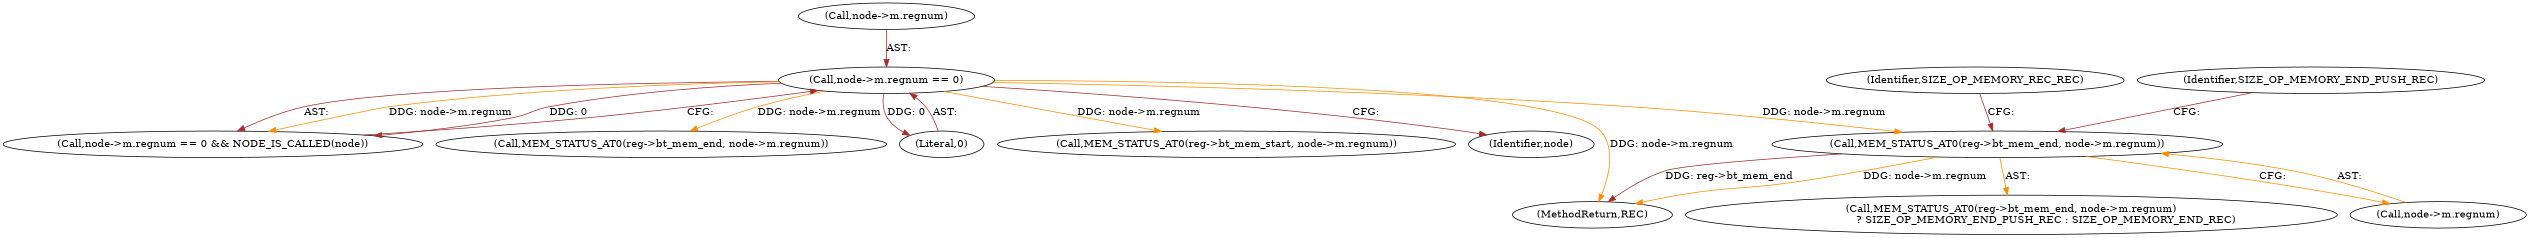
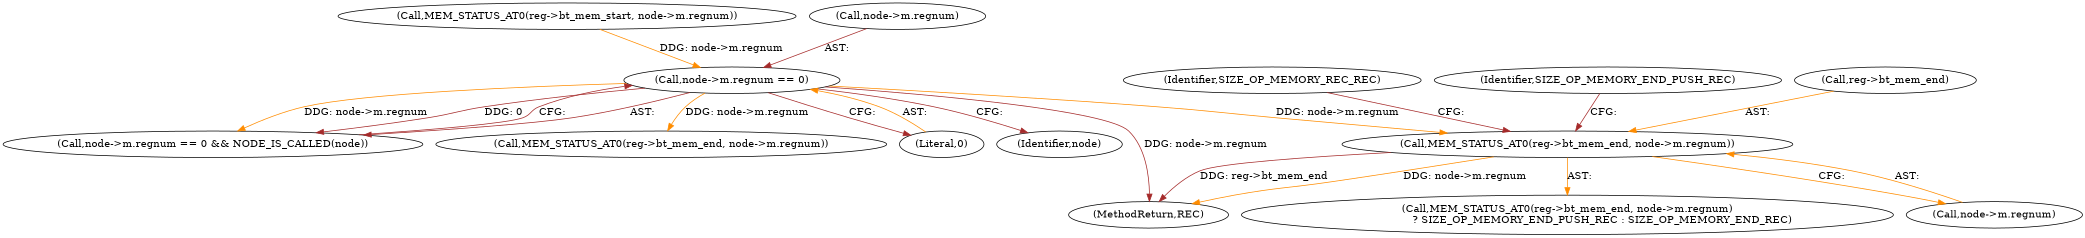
node "(Call,reg->bt_mem_end)": added
edge "(Call,node->m.regnum == 0)" -> "(MethodReturn,REC)": color darkorange -> brown
edge "(Call,node->m.regnum == 0)" -> "(Call,MEM_STATUS_AT0(reg->bt_mem_start, node->m.regnum))": reversed
edge "(Call,node->m.regnum == 0)" -> "(Literal,0)": label "DDG: 0" -> "CFG: "
edge "(Literal,0)" -> "(Call,node->m.regnum == 0)": color brown -> darkorange
